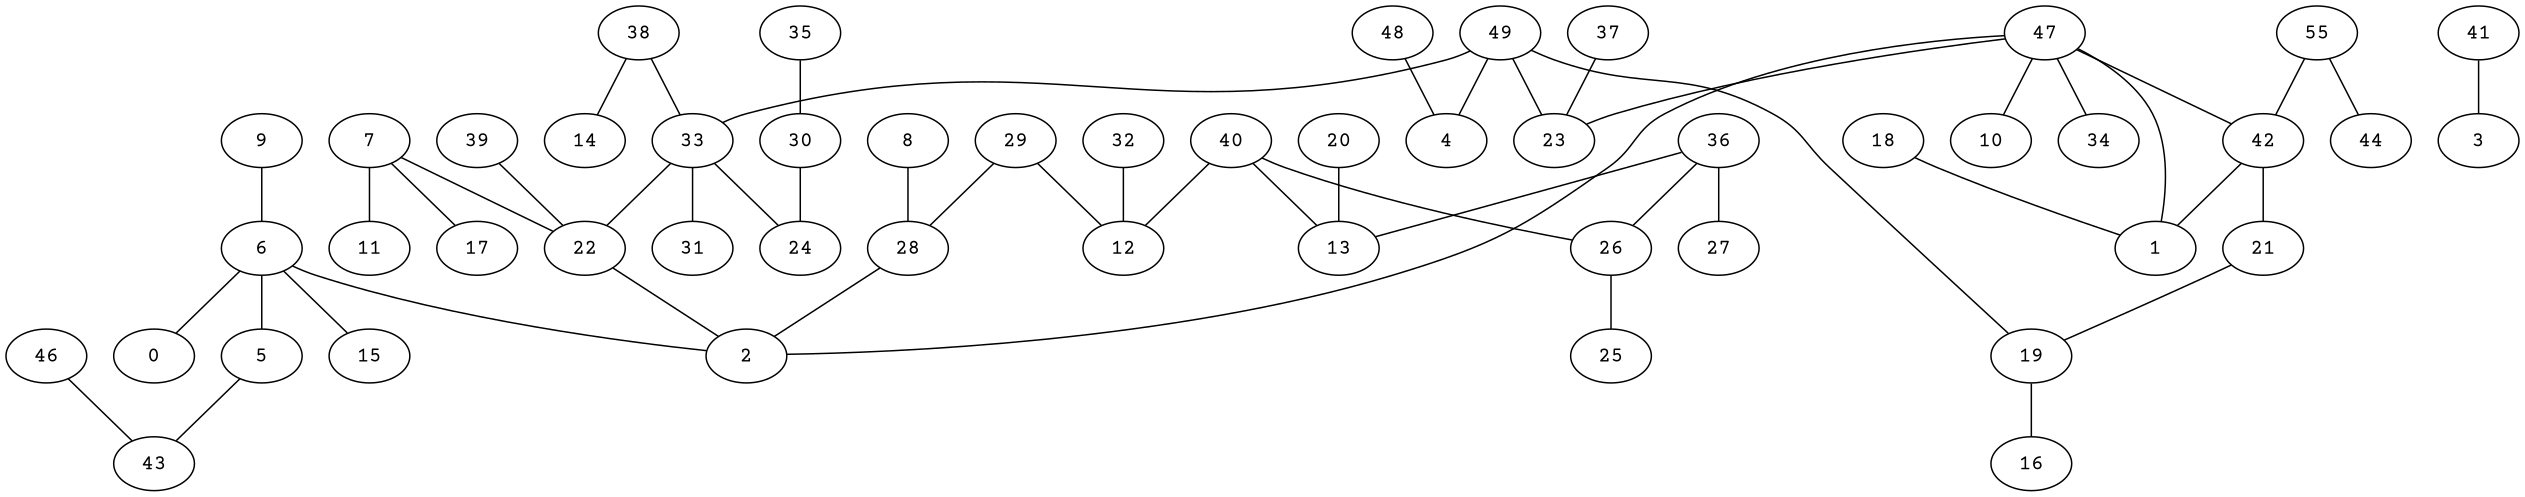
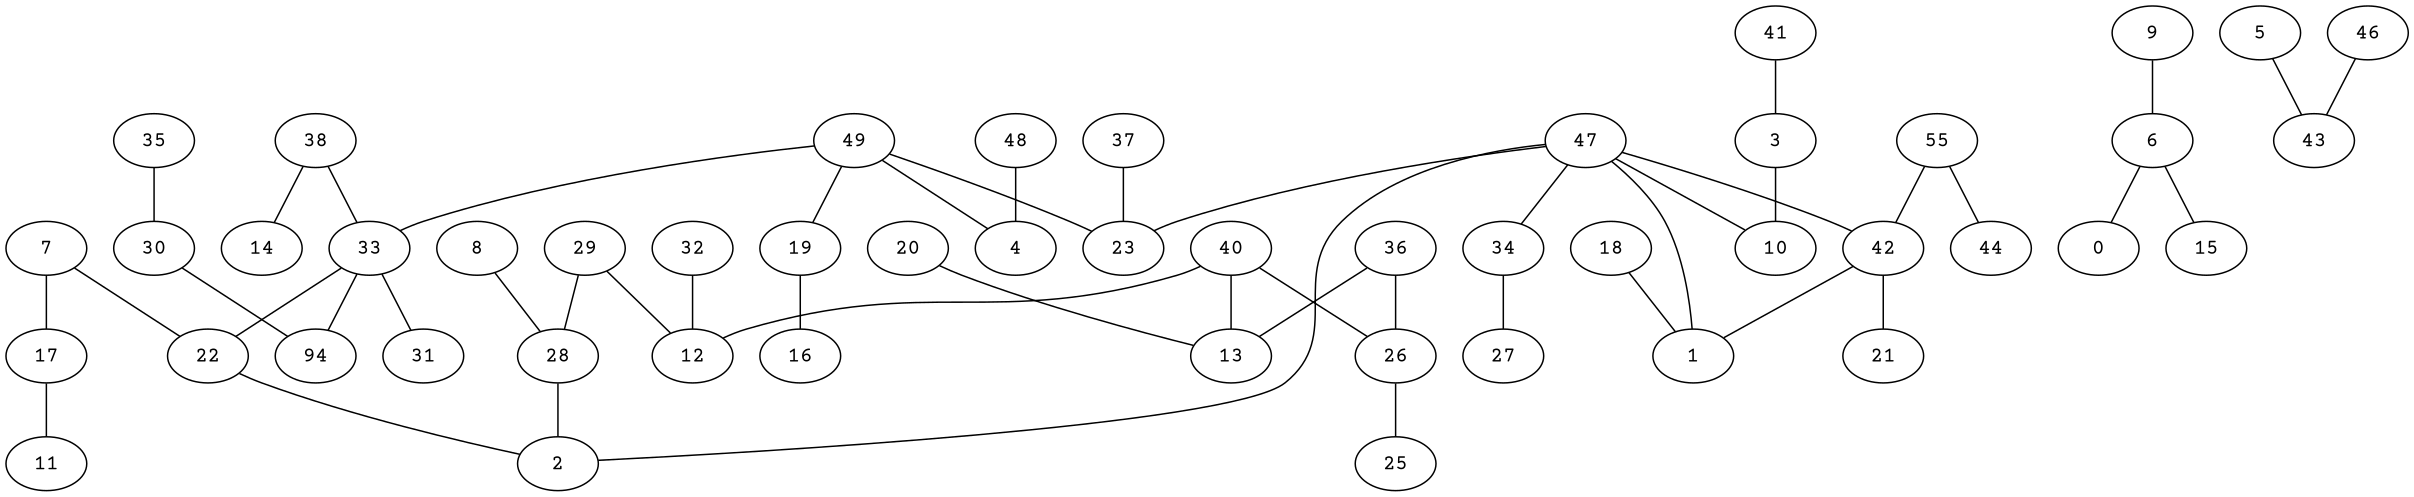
node "39": removed
edge "3" -- "10": added
edge "7" -- "11": now "17" -- "11"
edge "36" -- "27": now "34" -- "27"
node "24": label "24" -> "94"
edge "6" -- "5": removed
edge "21" -- "19": removed
edge "6" -- "2": removed
